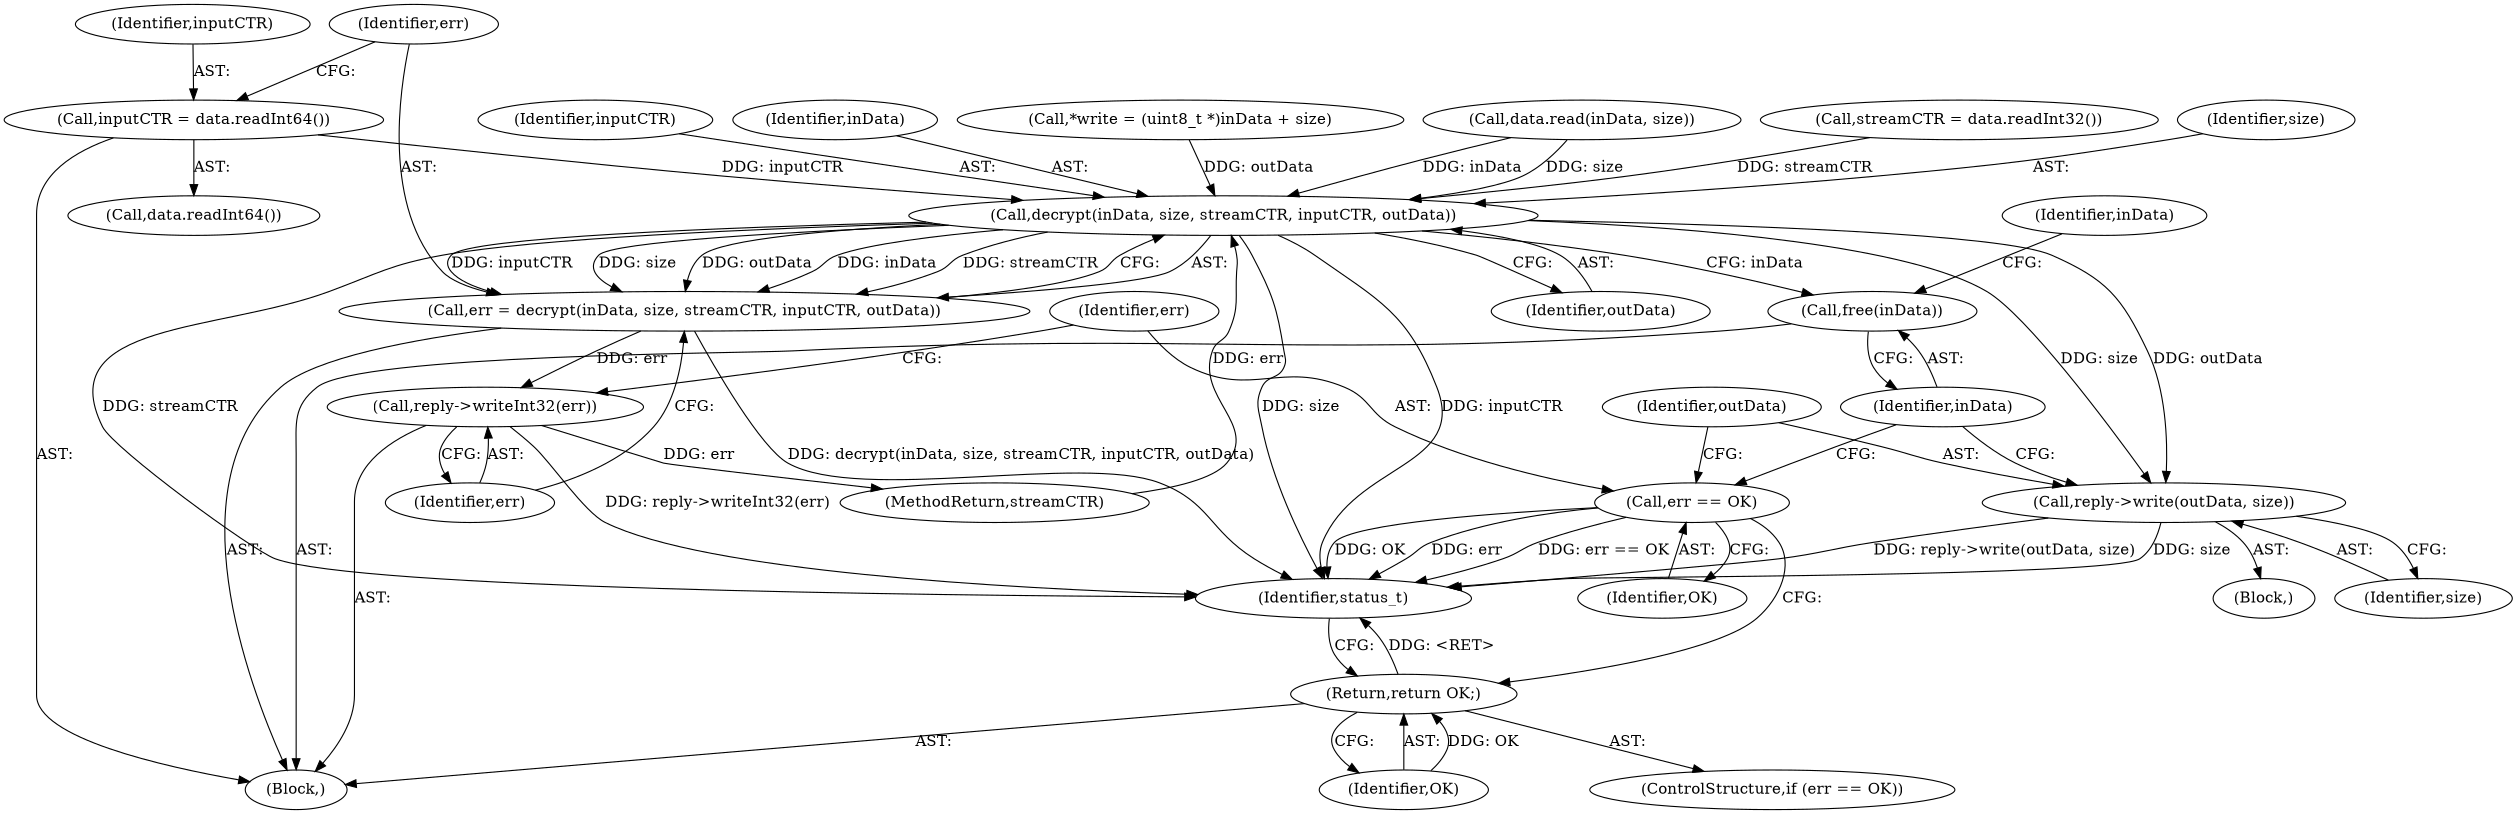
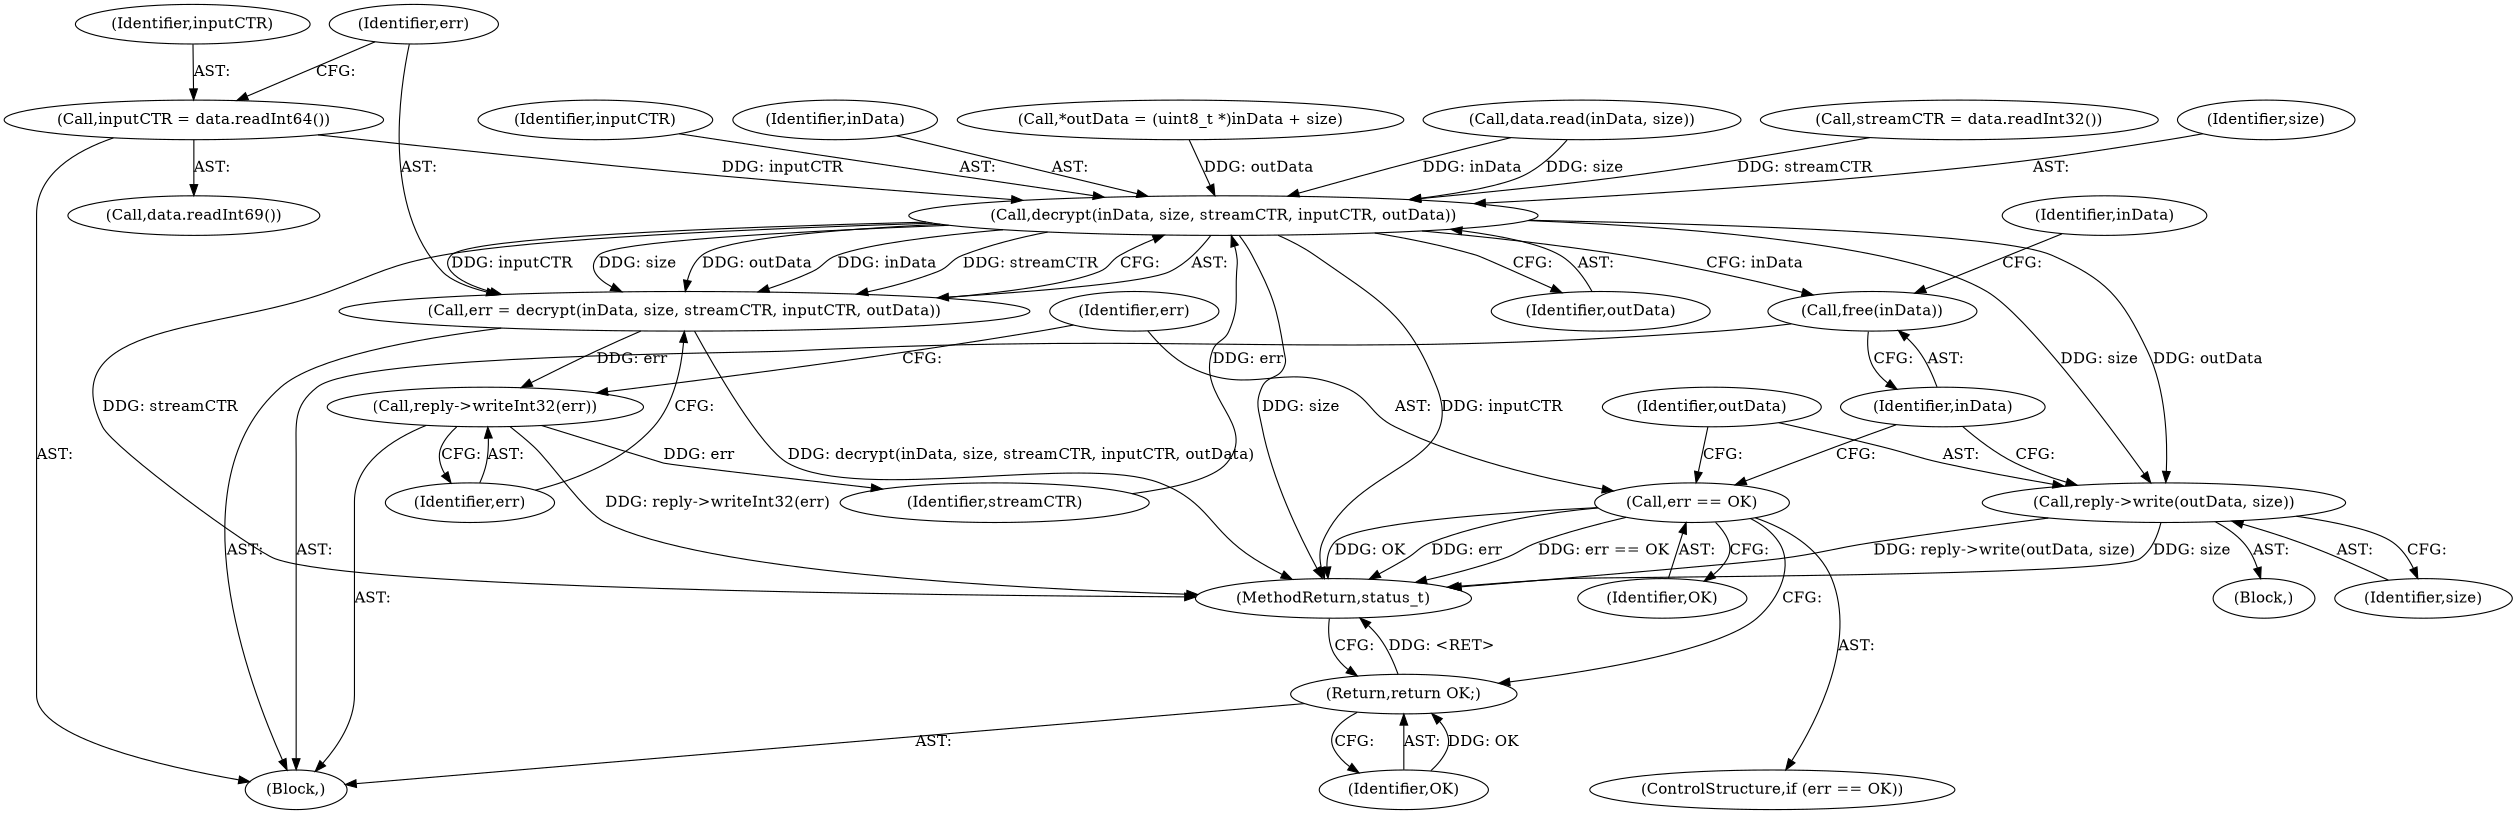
node "(Call,*write = (uint8_t *)inData + size)": label "(Call,*write = (uint8_t *)inData + size)" -> "(Call,*outData = (uint8_t *)inData + size)"
node "(Call,data.readInt64())": label "(Call,data.readInt64())" -> "(Call,data.readInt69())"
node "(MethodReturn,streamCTR)": label "(MethodReturn,streamCTR)" -> "(Identifier,streamCTR)"
node "(Identifier,status_t)": label "(Identifier,status_t)" -> "(MethodReturn,status_t)"
edge "(Return,return OK;)" -> "(ControlStructure,if (err == OK))": now "(Call,err == OK)" -> "(ControlStructure,if (err == OK))"
